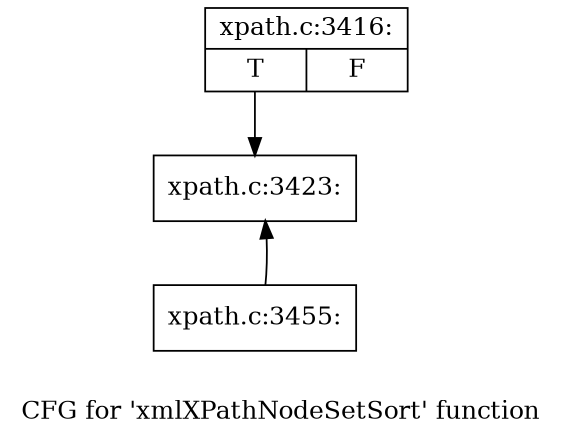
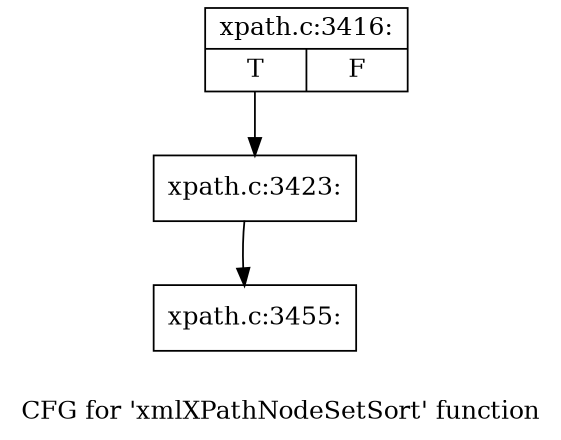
edge "xpath.c:3455:" -> "xpath.c:3423:": reversed
